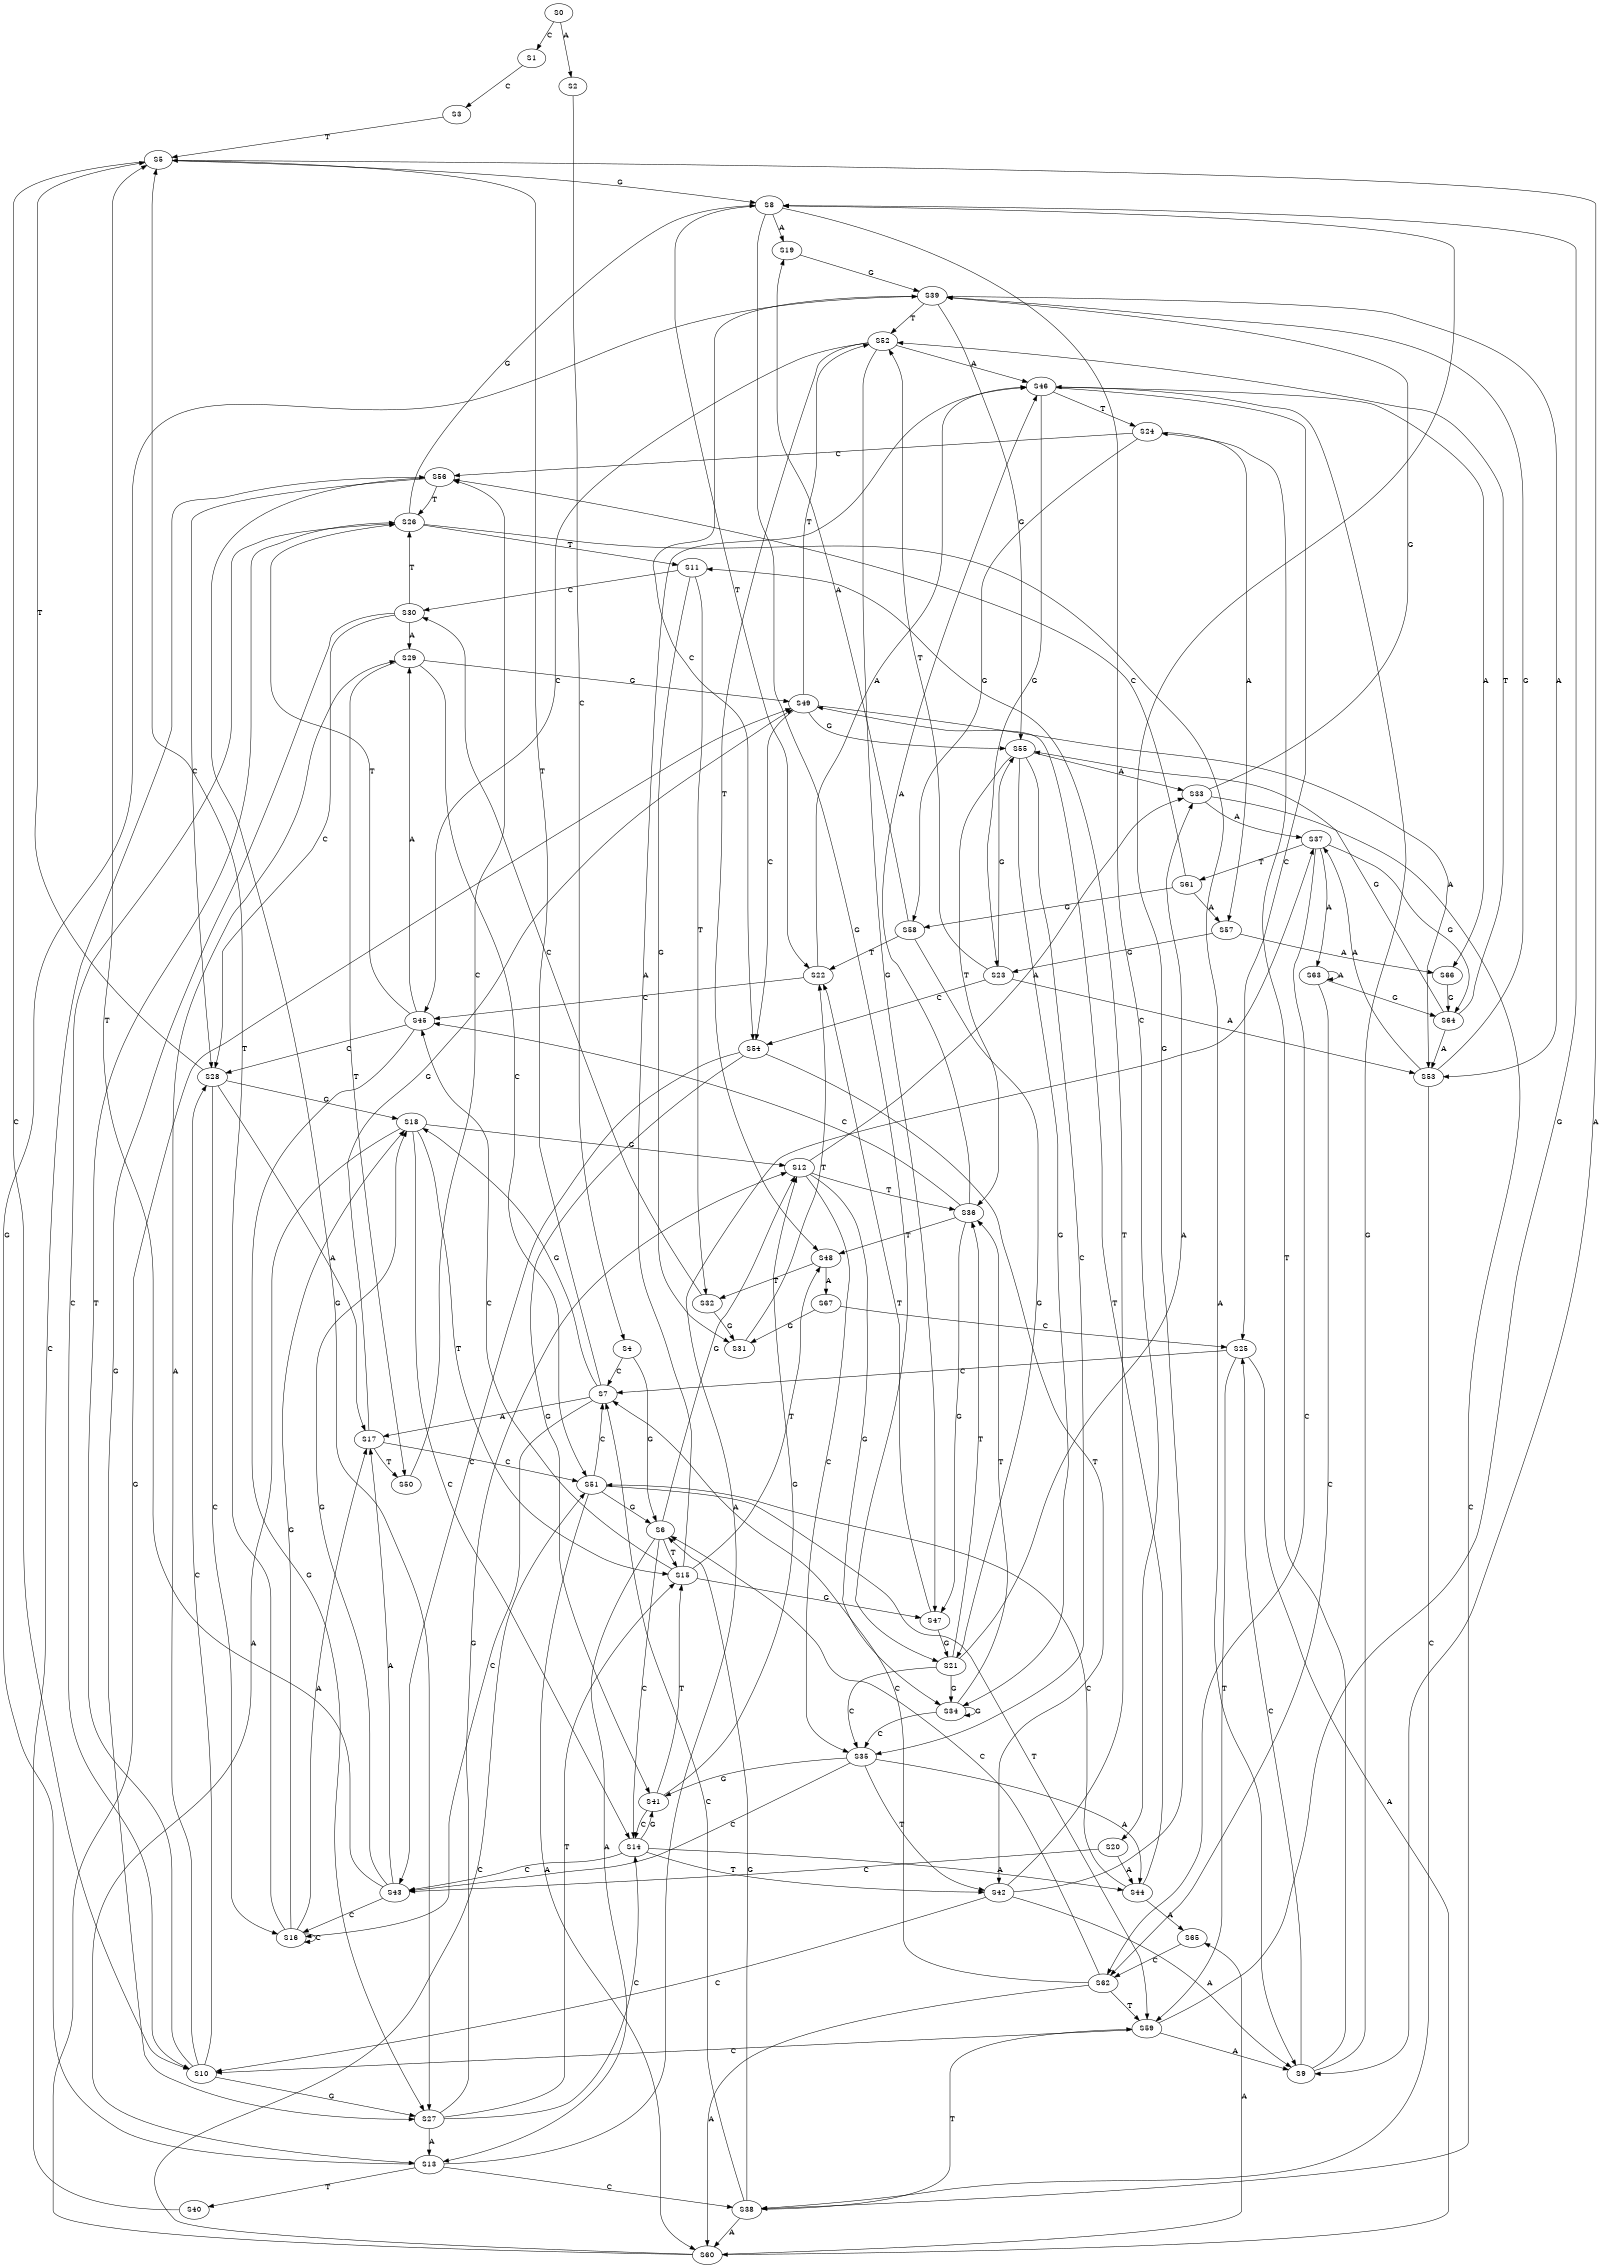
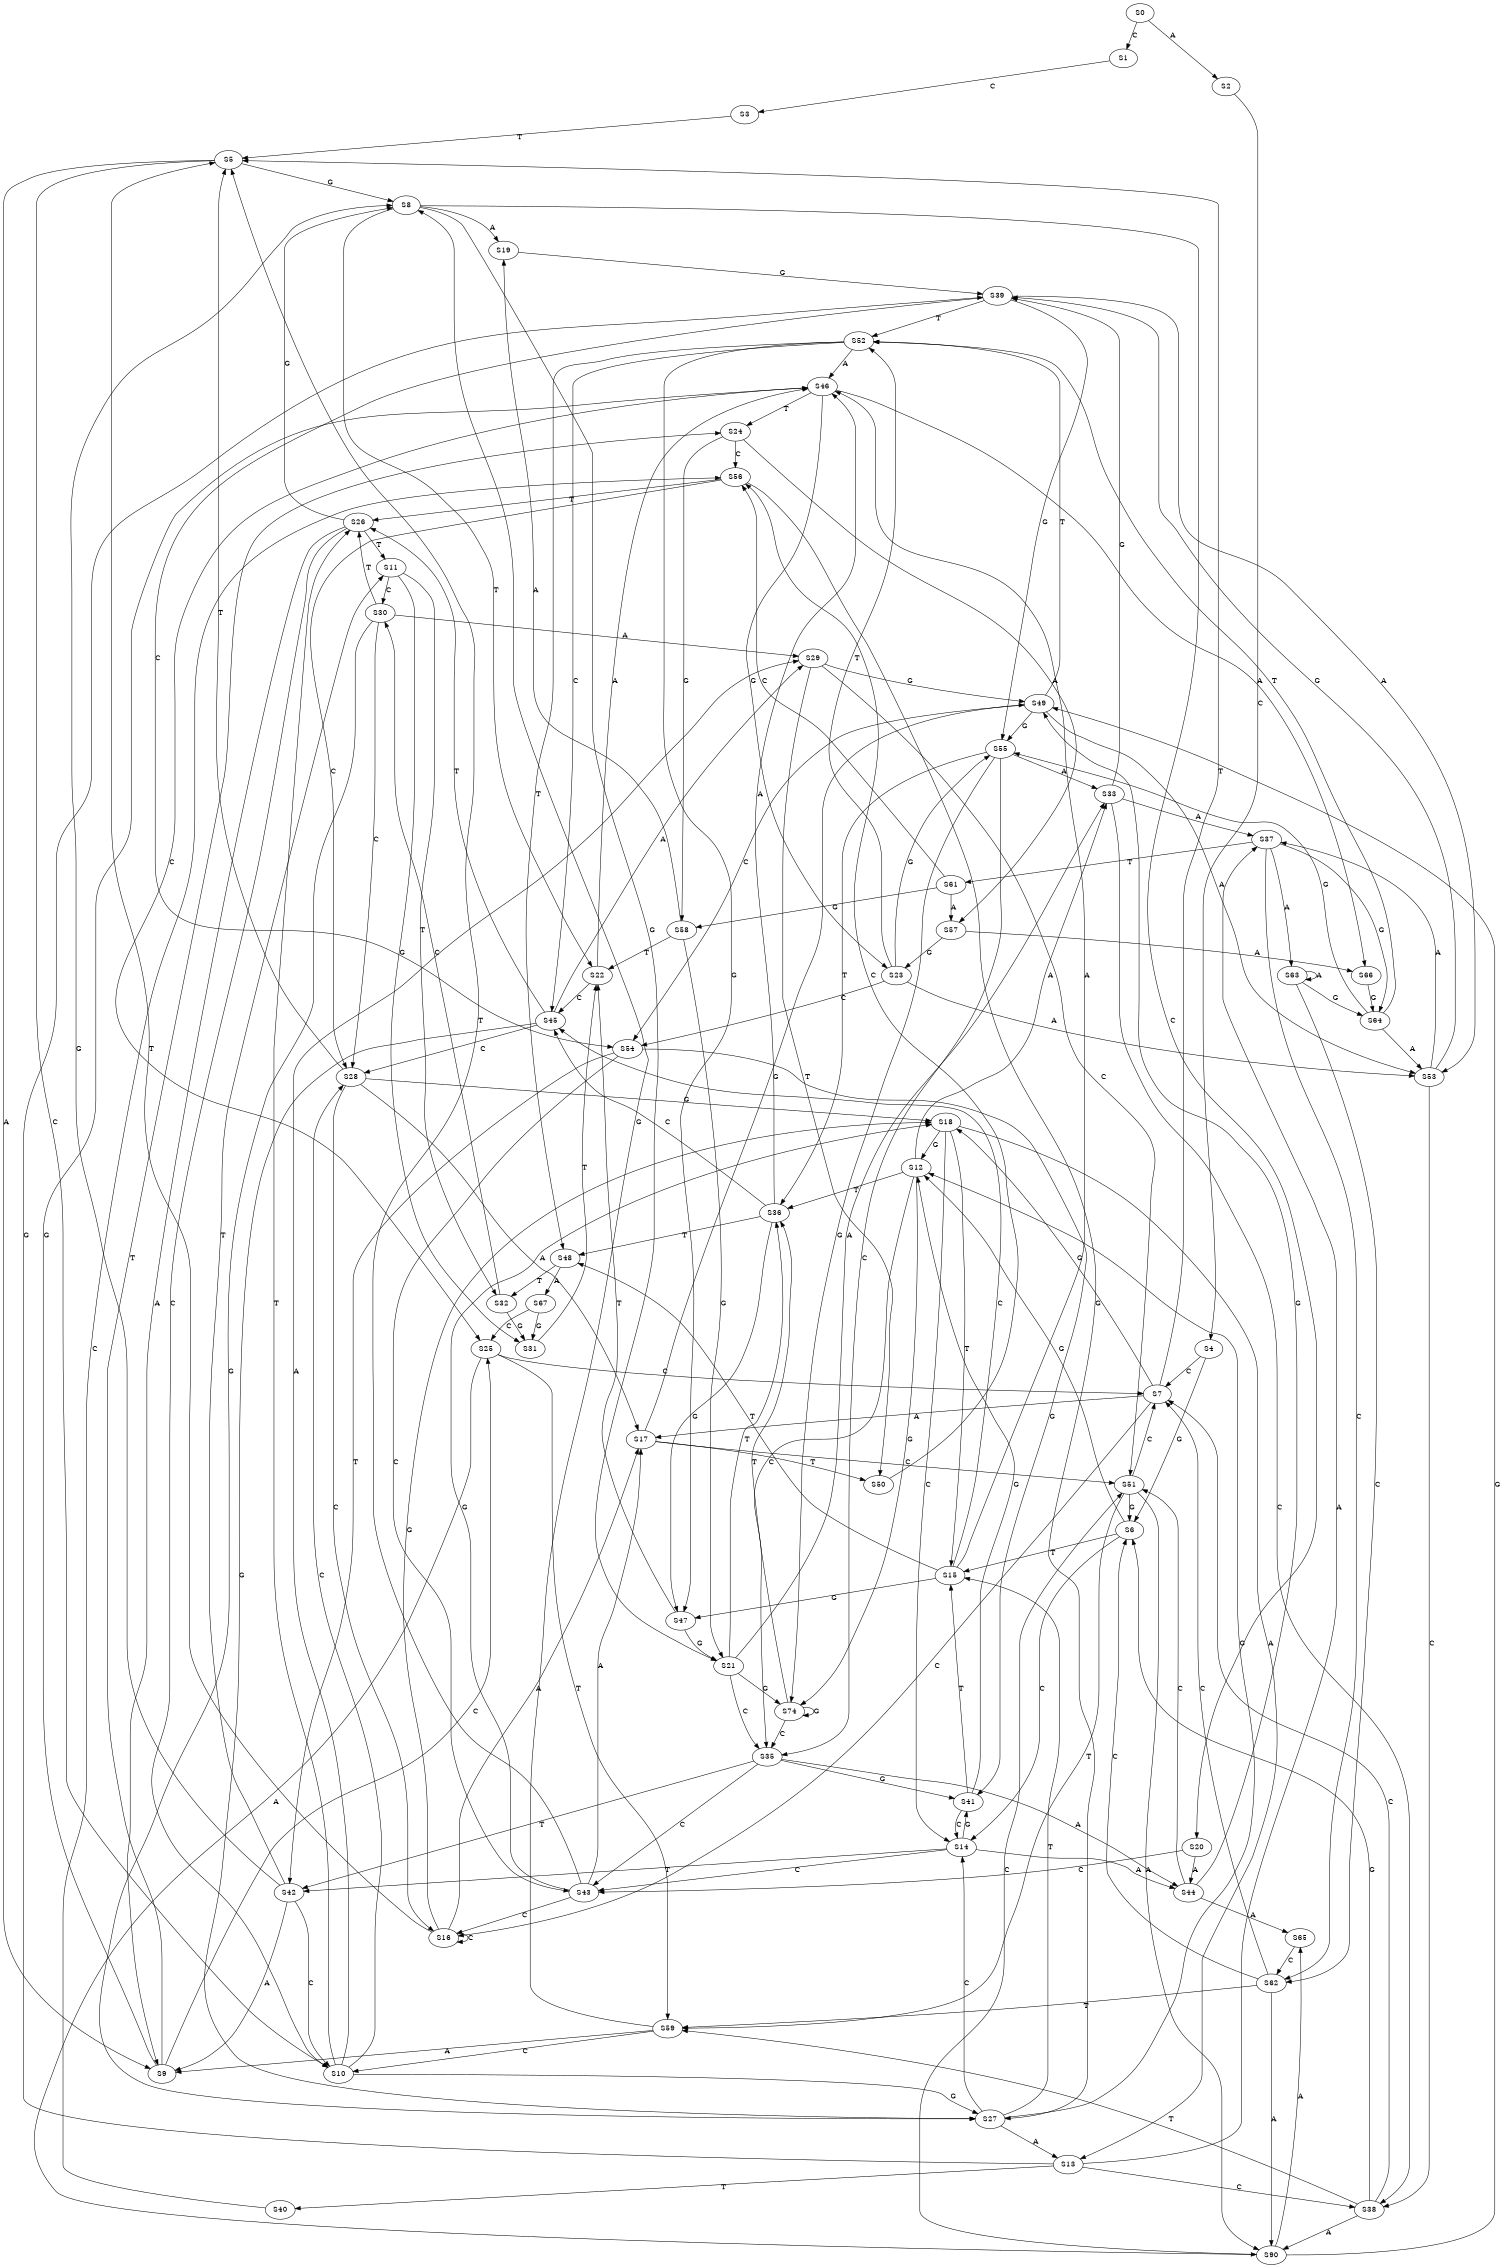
edge "S44" -> "S49": label "T" -> "G"
node "S34": label "S34" -> "S74"
edge "S6" -> "S13": removed, label "A"
node "S60": label "S60" -> "S90"
